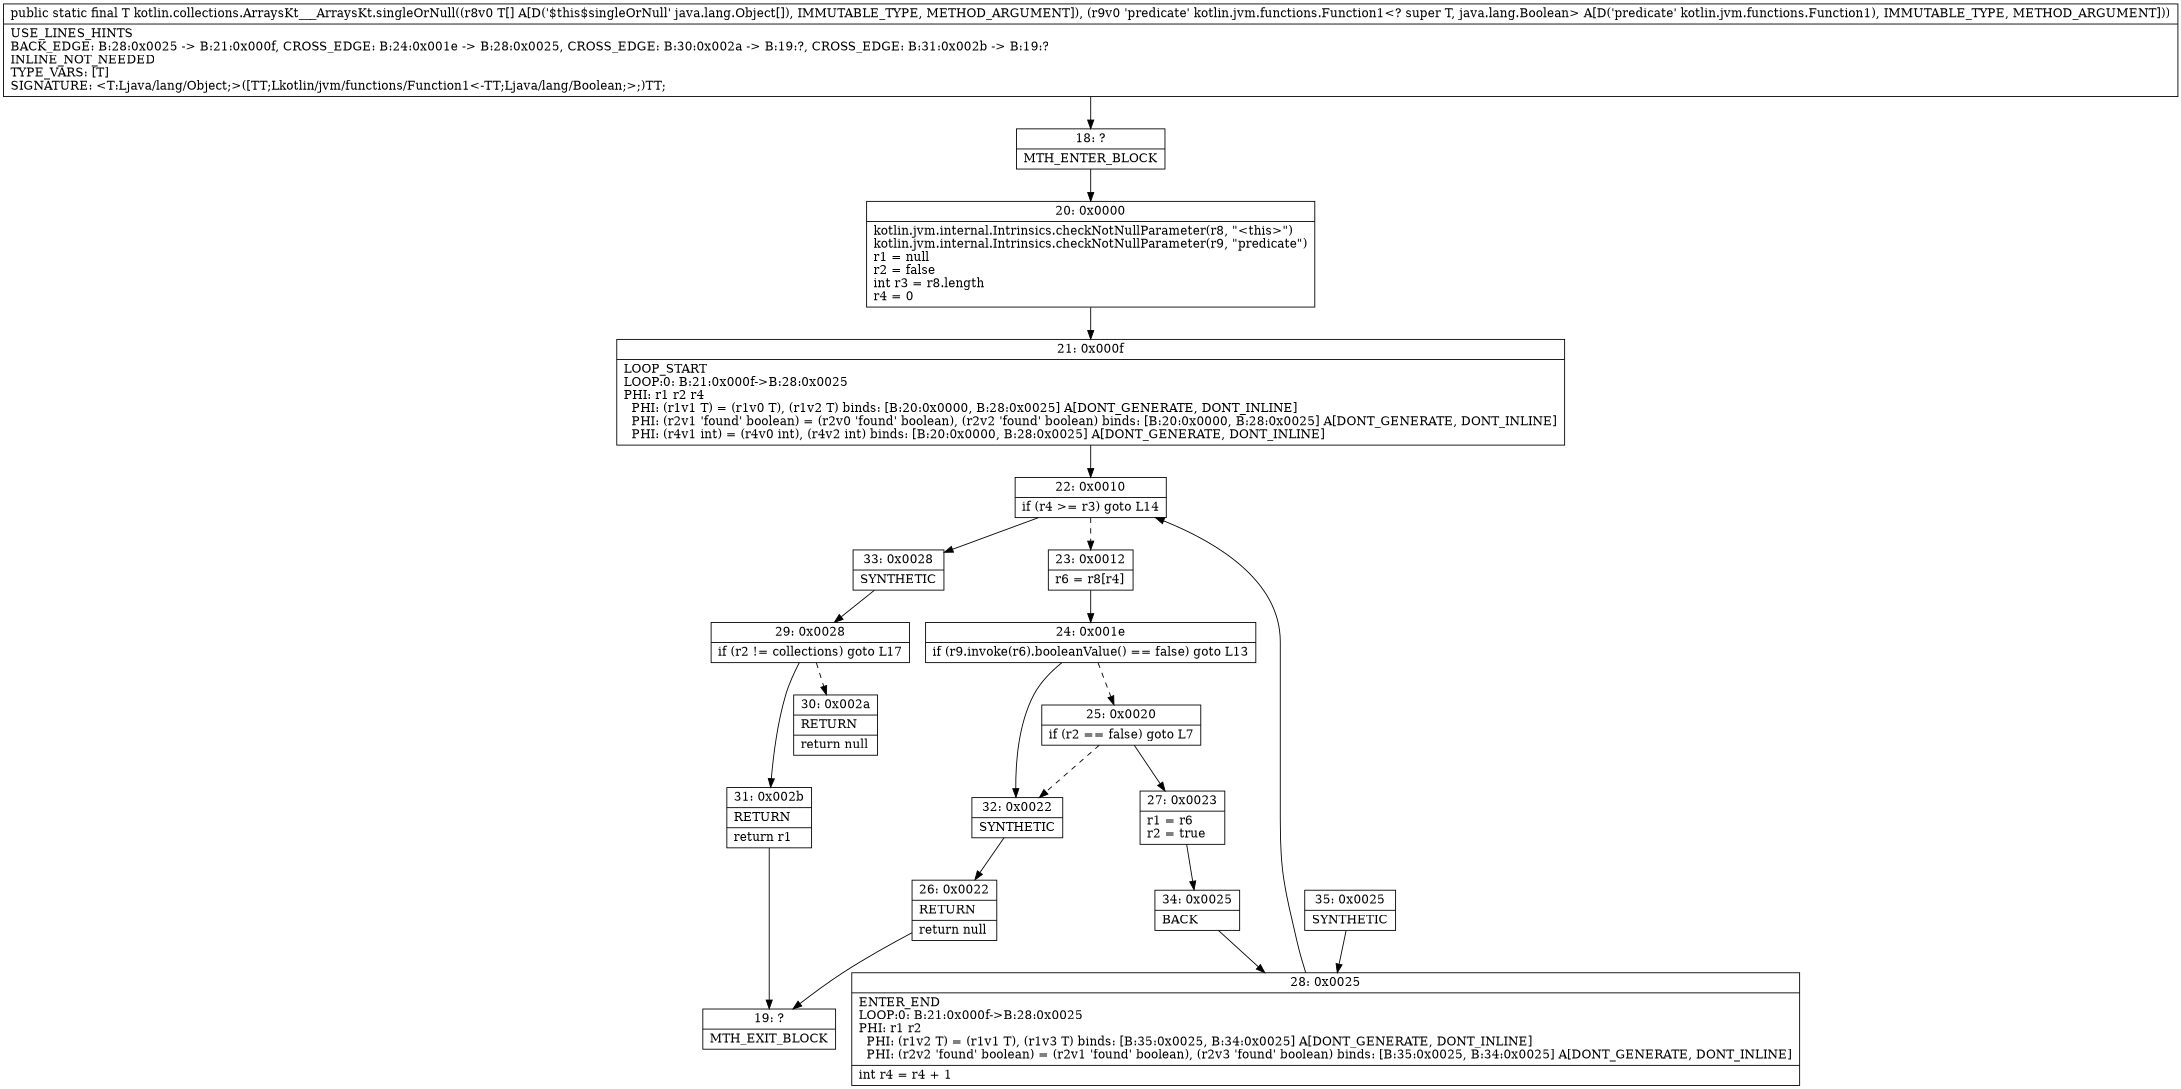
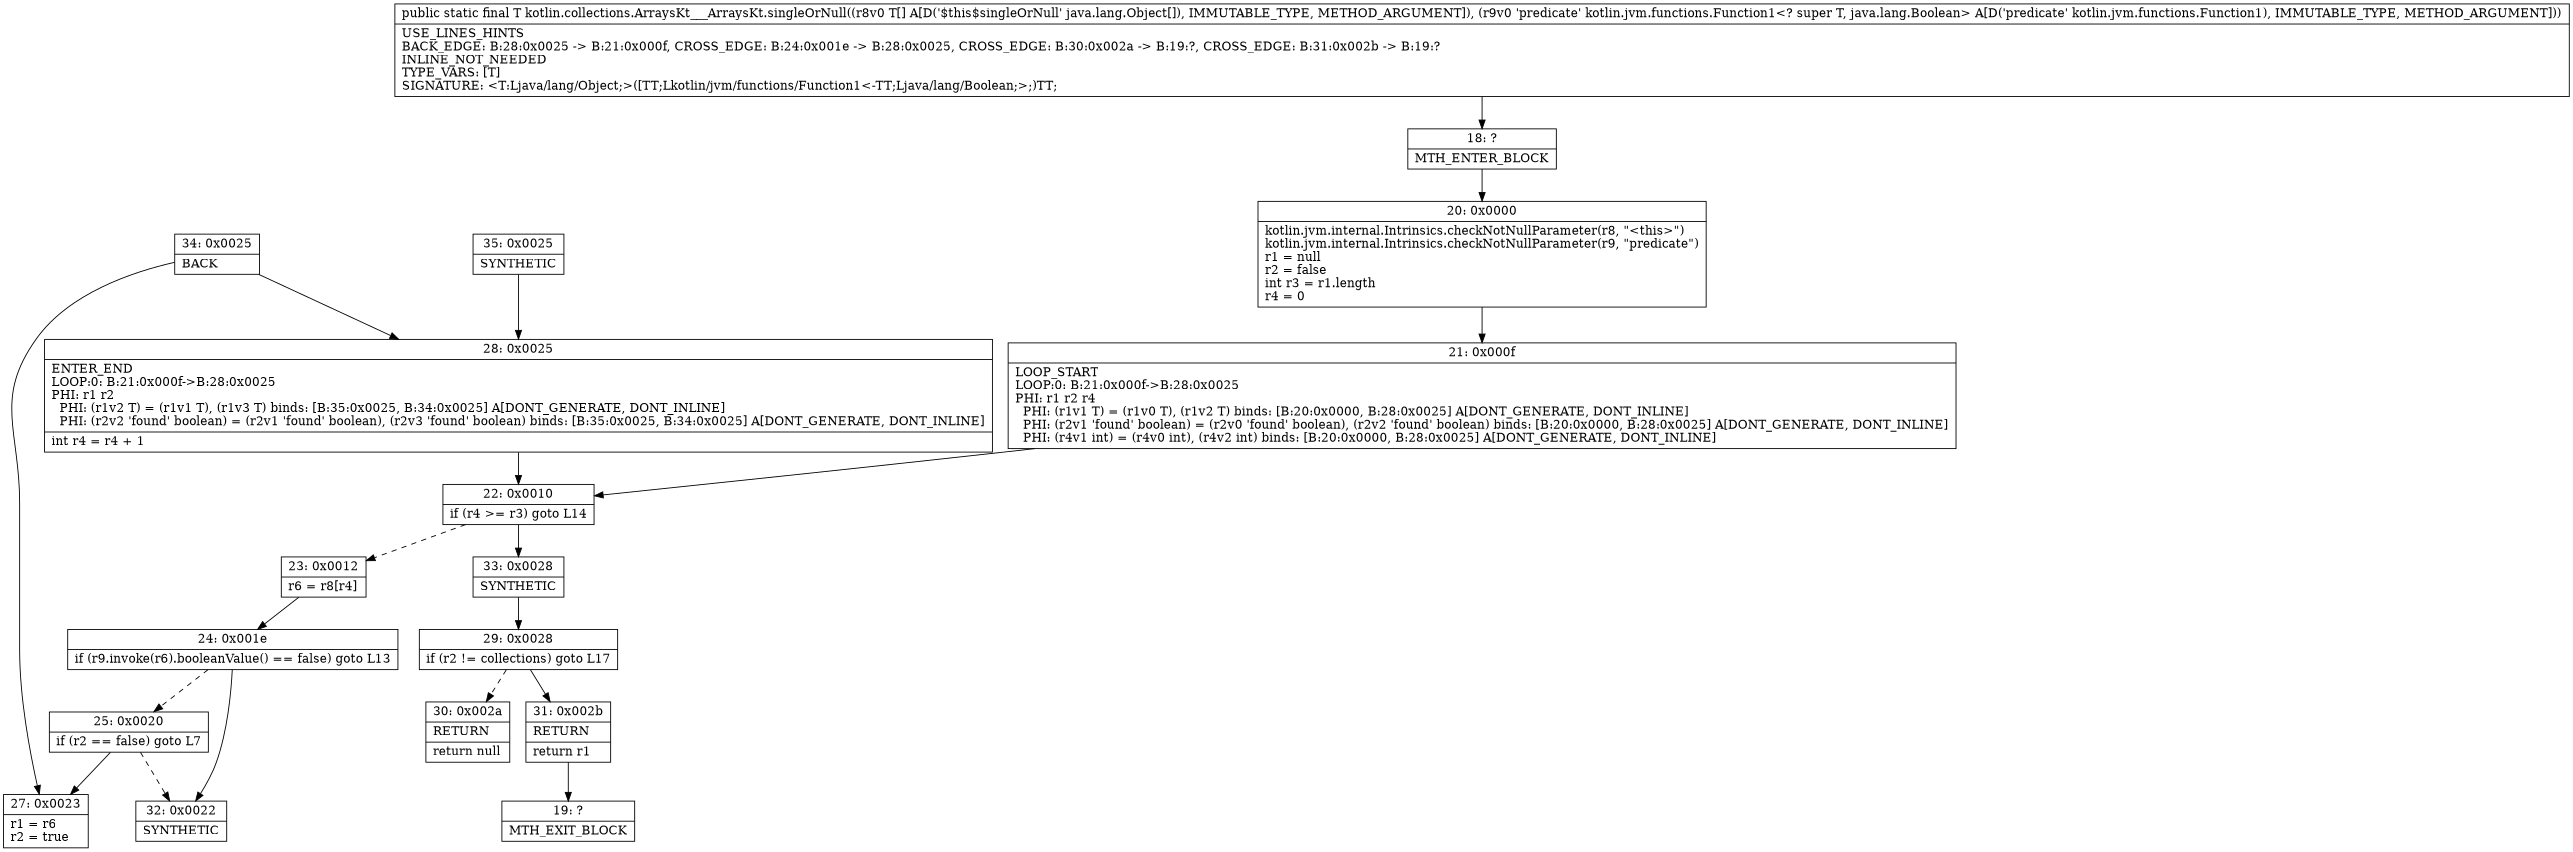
node "20: 0x0000": text "int r3 = r8.length" -> "int r3 = r1.length"
edge "27: 0x0023" -> "34: 0x0025": reversed
node "26: 0x0022": removed
